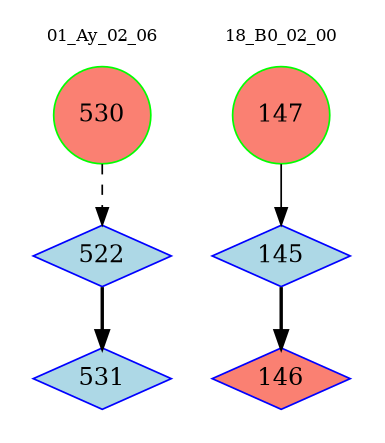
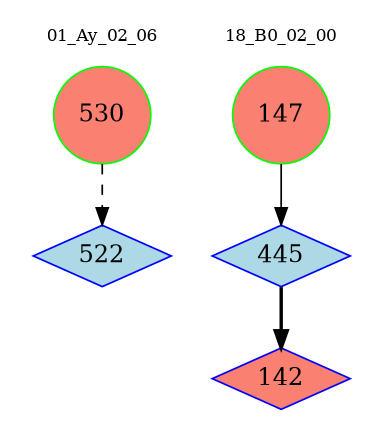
node "145": label "145" -> "445"
node "531": removed
node "146": label "146" -> "142"
